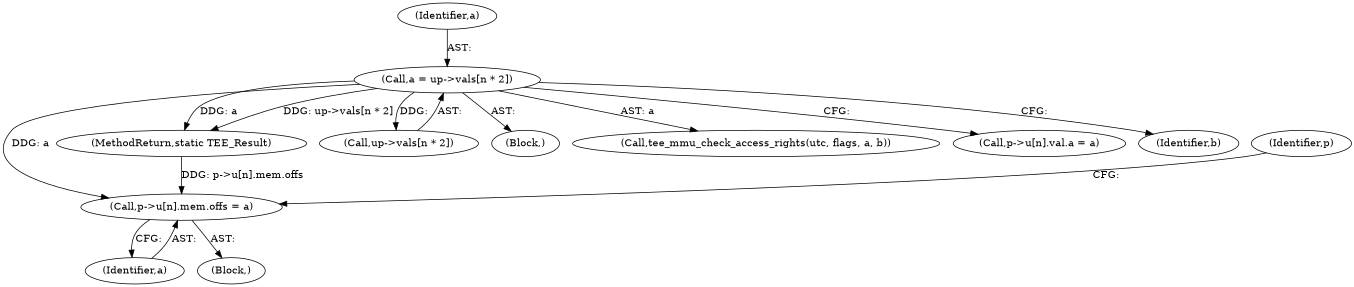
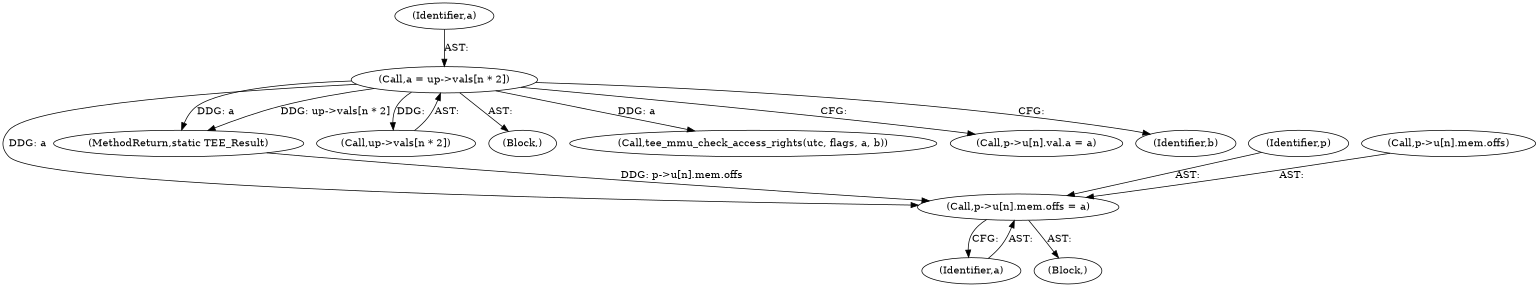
edge "(Call,a = up->vals[n * 2])" -> "(Call,tee_mmu_check_access_rights(utc, flags, a, b))": label "AST: a" -> "DDG: a"
node "(Call,p->u[n].mem.offs)": added
edge "(Identifier,p)" -> "(Call,p->u[n].mem.offs = a)": label "CFG: " -> "AST: "
